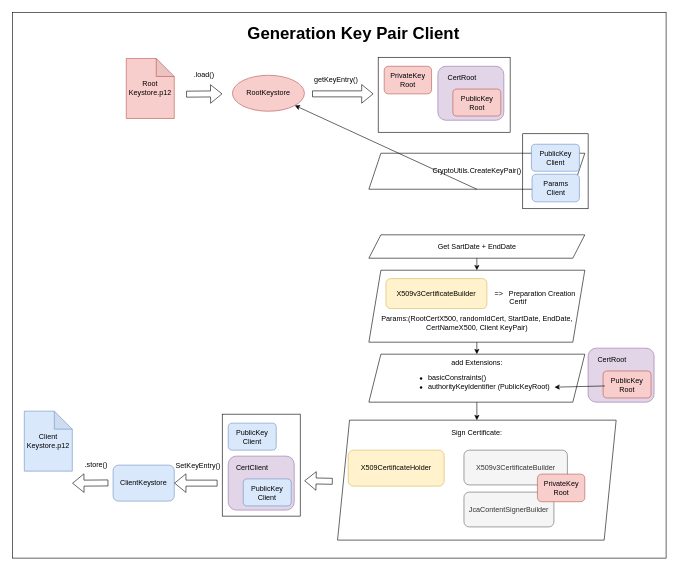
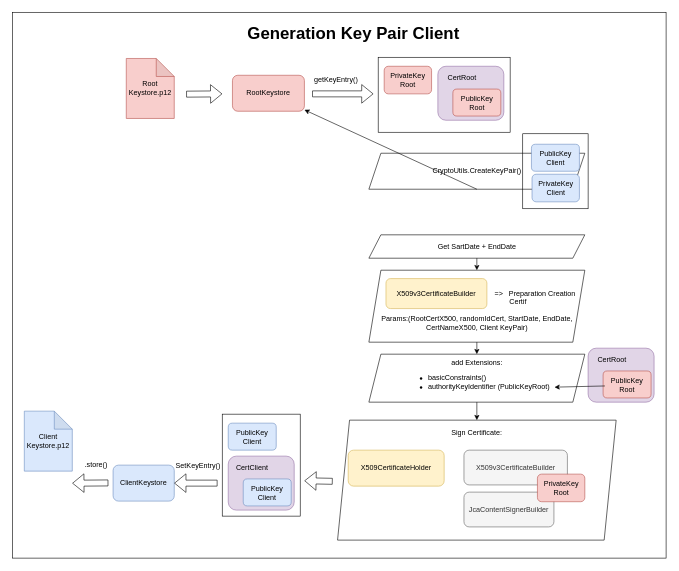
node ".load()": removed
node "RootKeystore": shape ellipse -> rounded rectangle
node "Params Client": label "Params Client" -> "PrivateKey Client"
